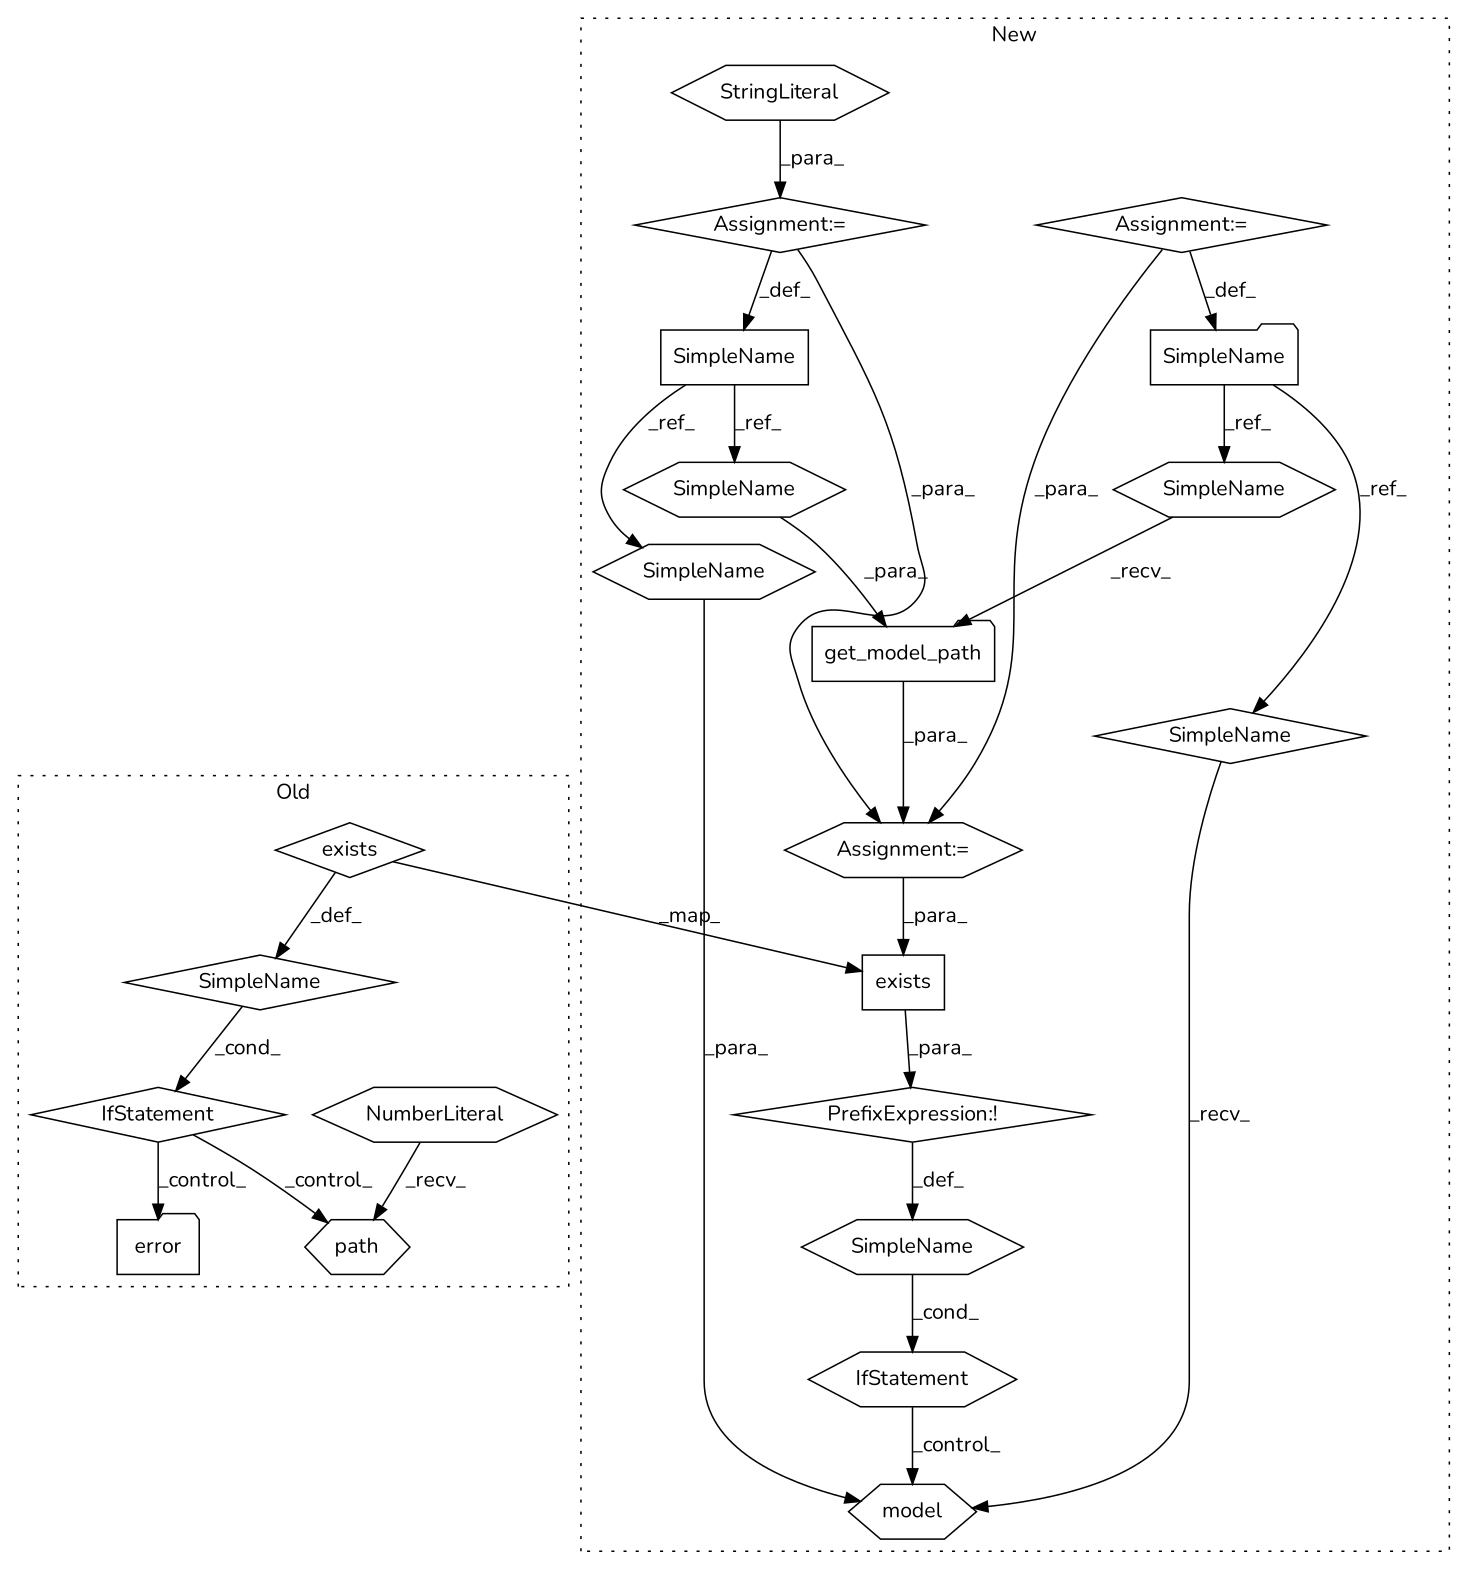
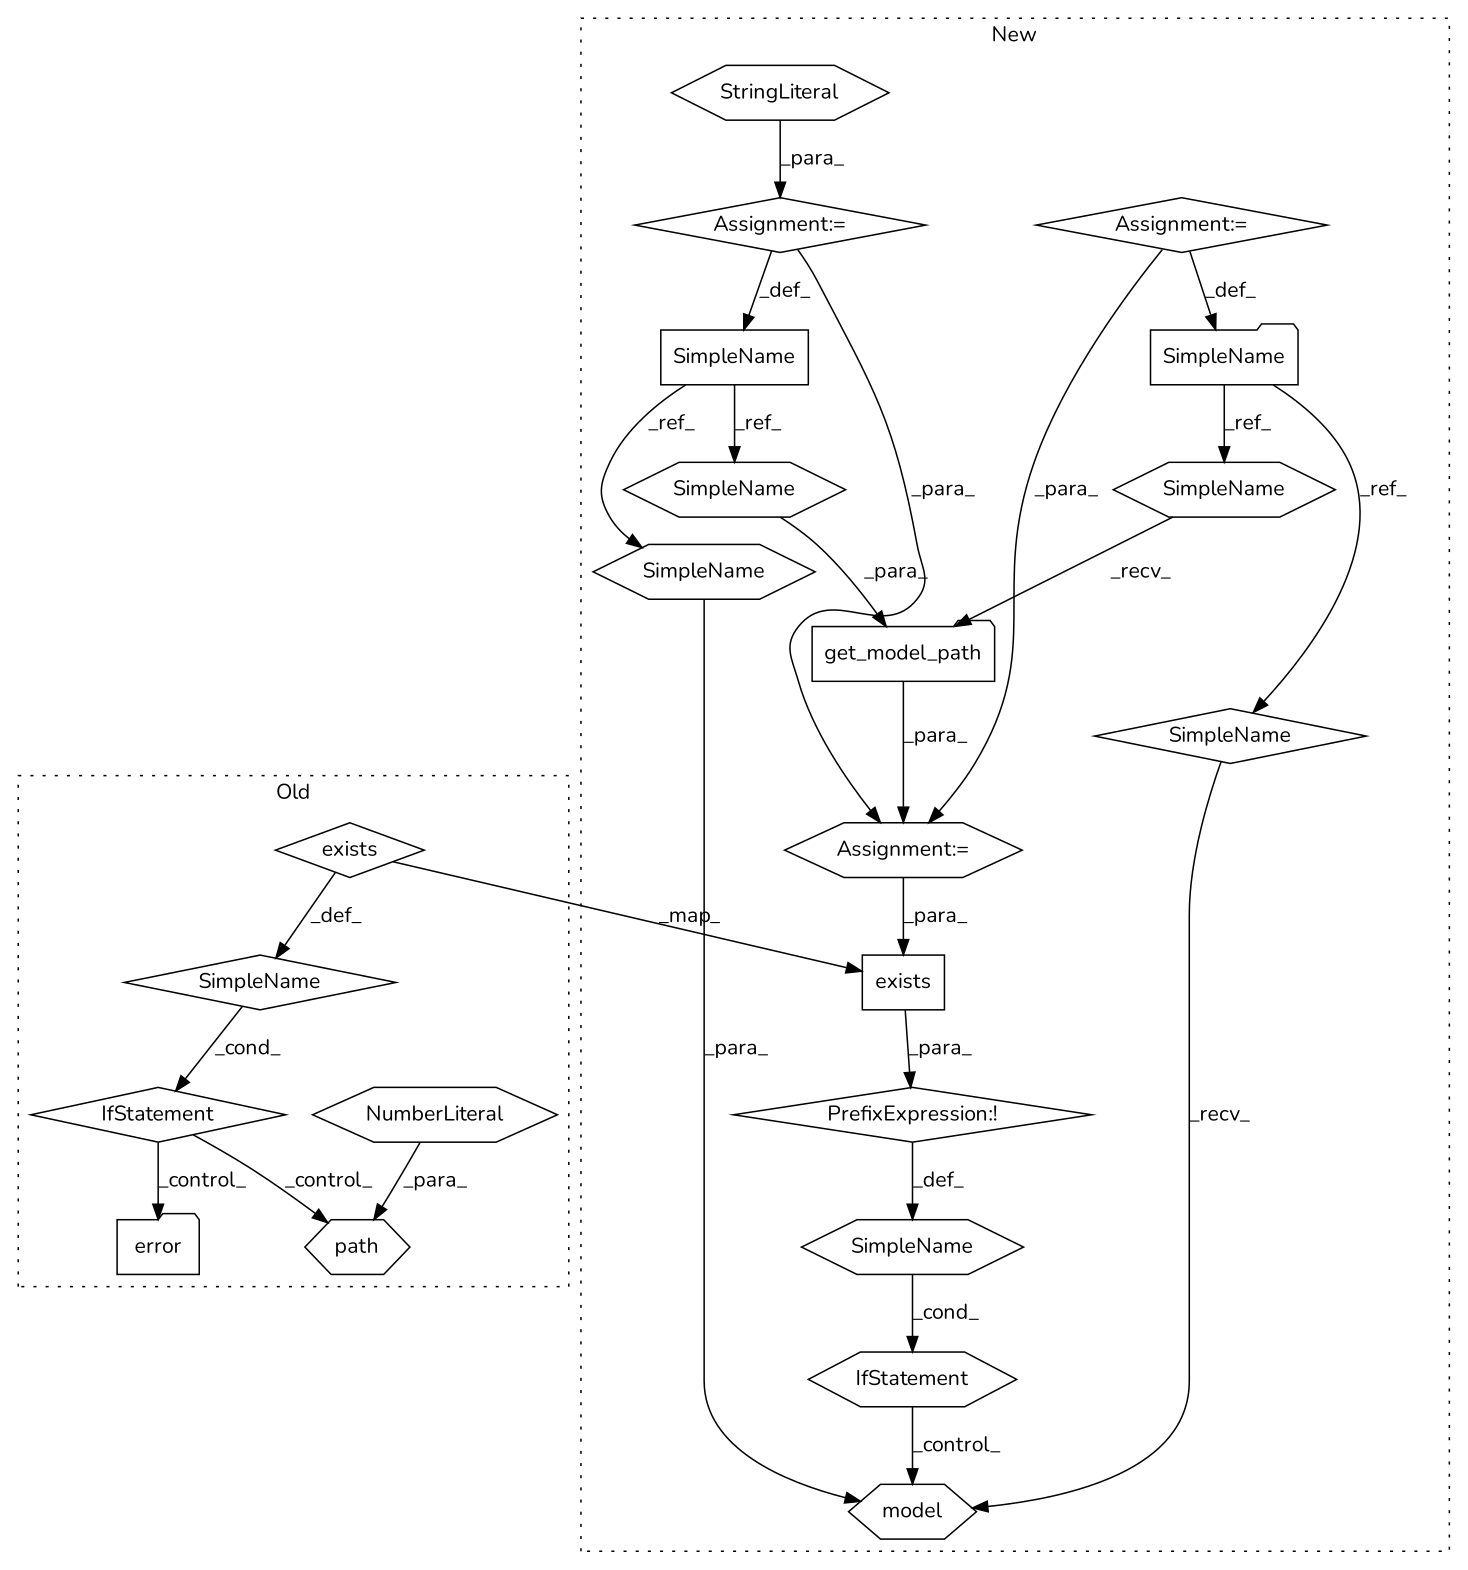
edge "NumberLiteral" -> "path": label "_recv_" -> "_para_"
